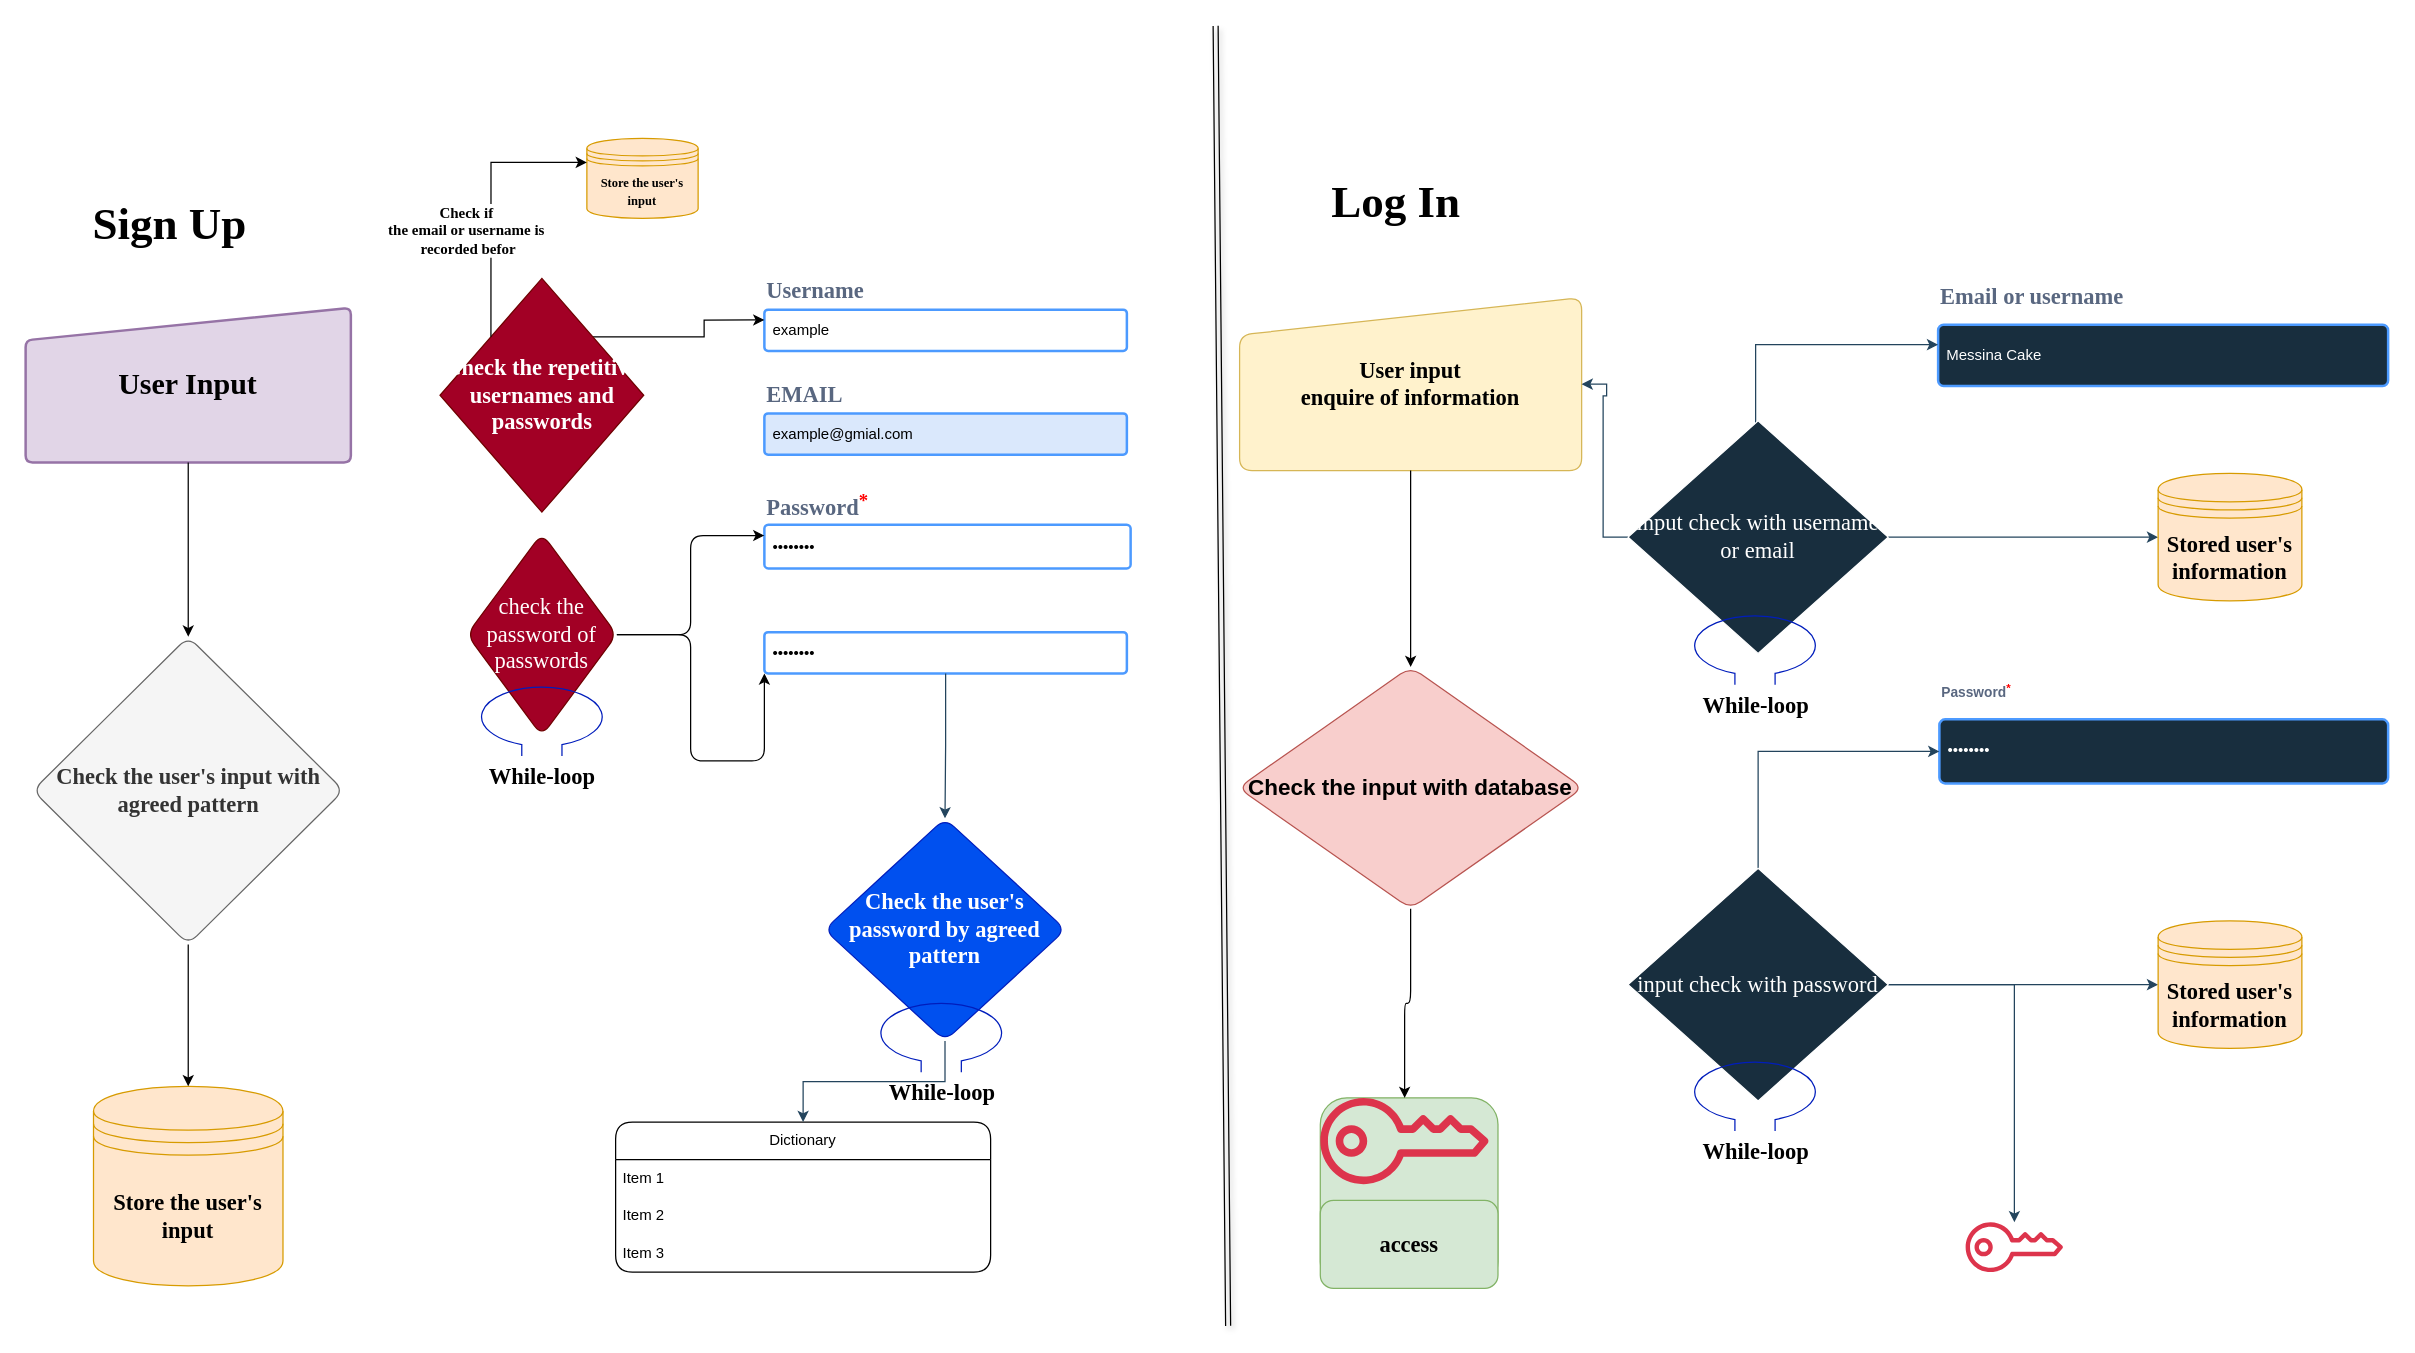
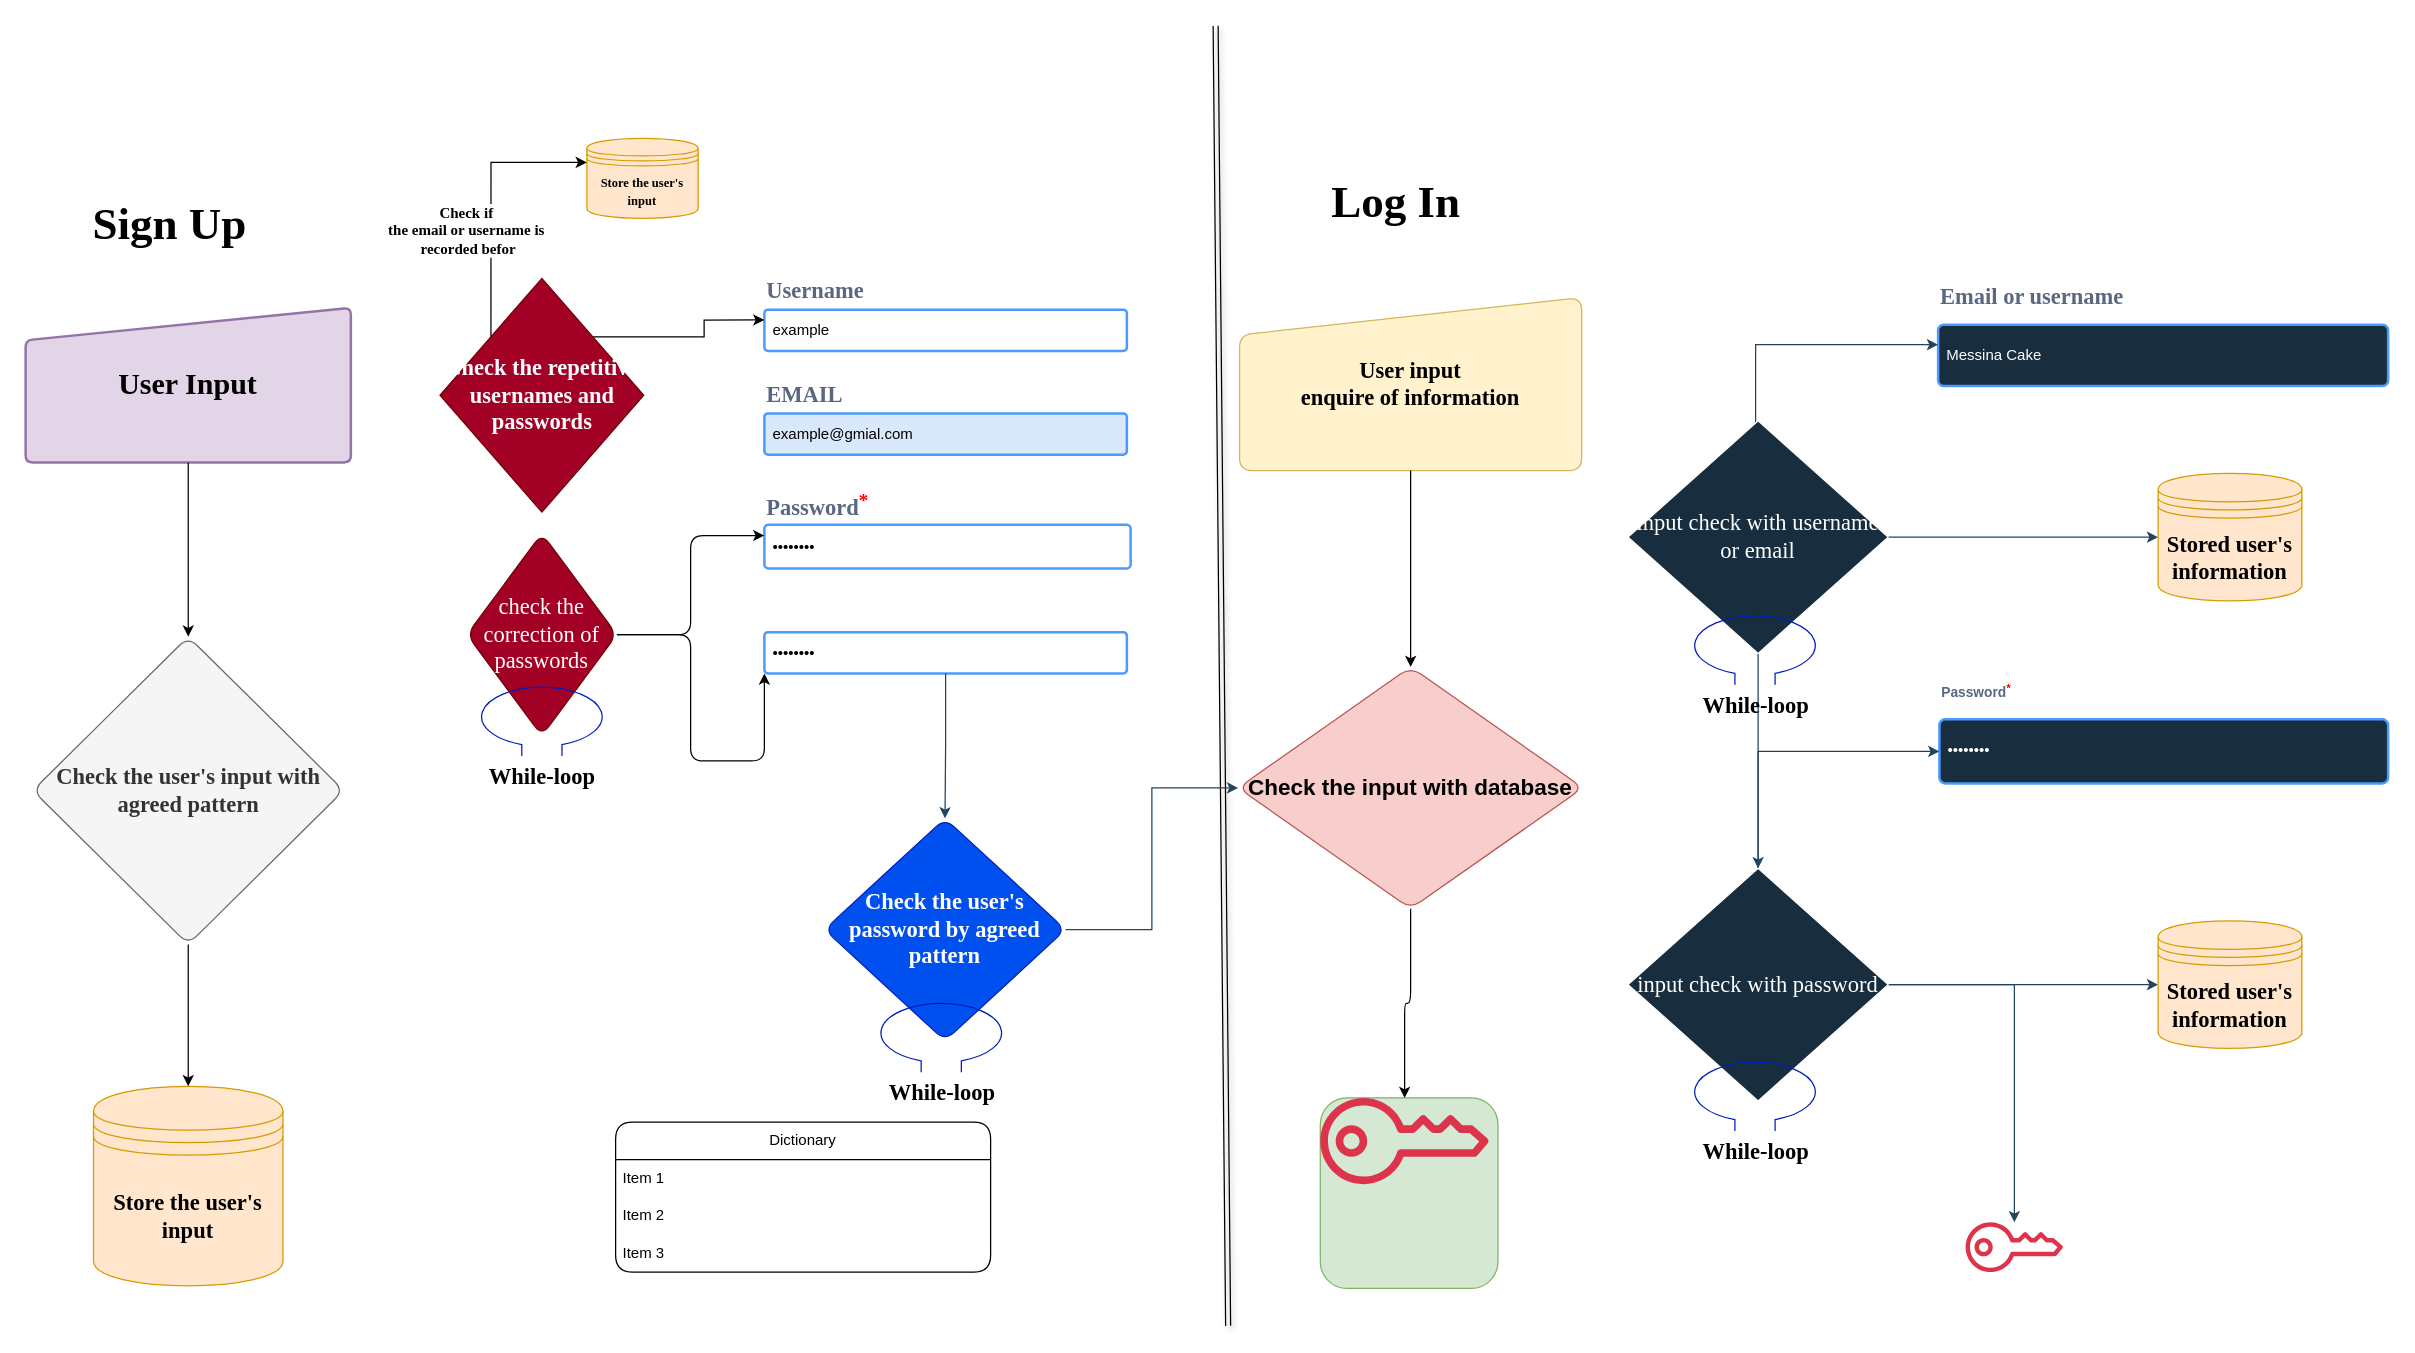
edge "input check with username or email" -> "User input enquire of information": now "input check with username or email" -> "input check with password"
node "check the password of passwords": label "check the password of passwords" -> "check the correction of passwords"
edge "Check the user's password by agreed pattern" -> "Dictionary": now "Check the user's password by agreed pattern" -> "Check the input with database"
node "access": removed
